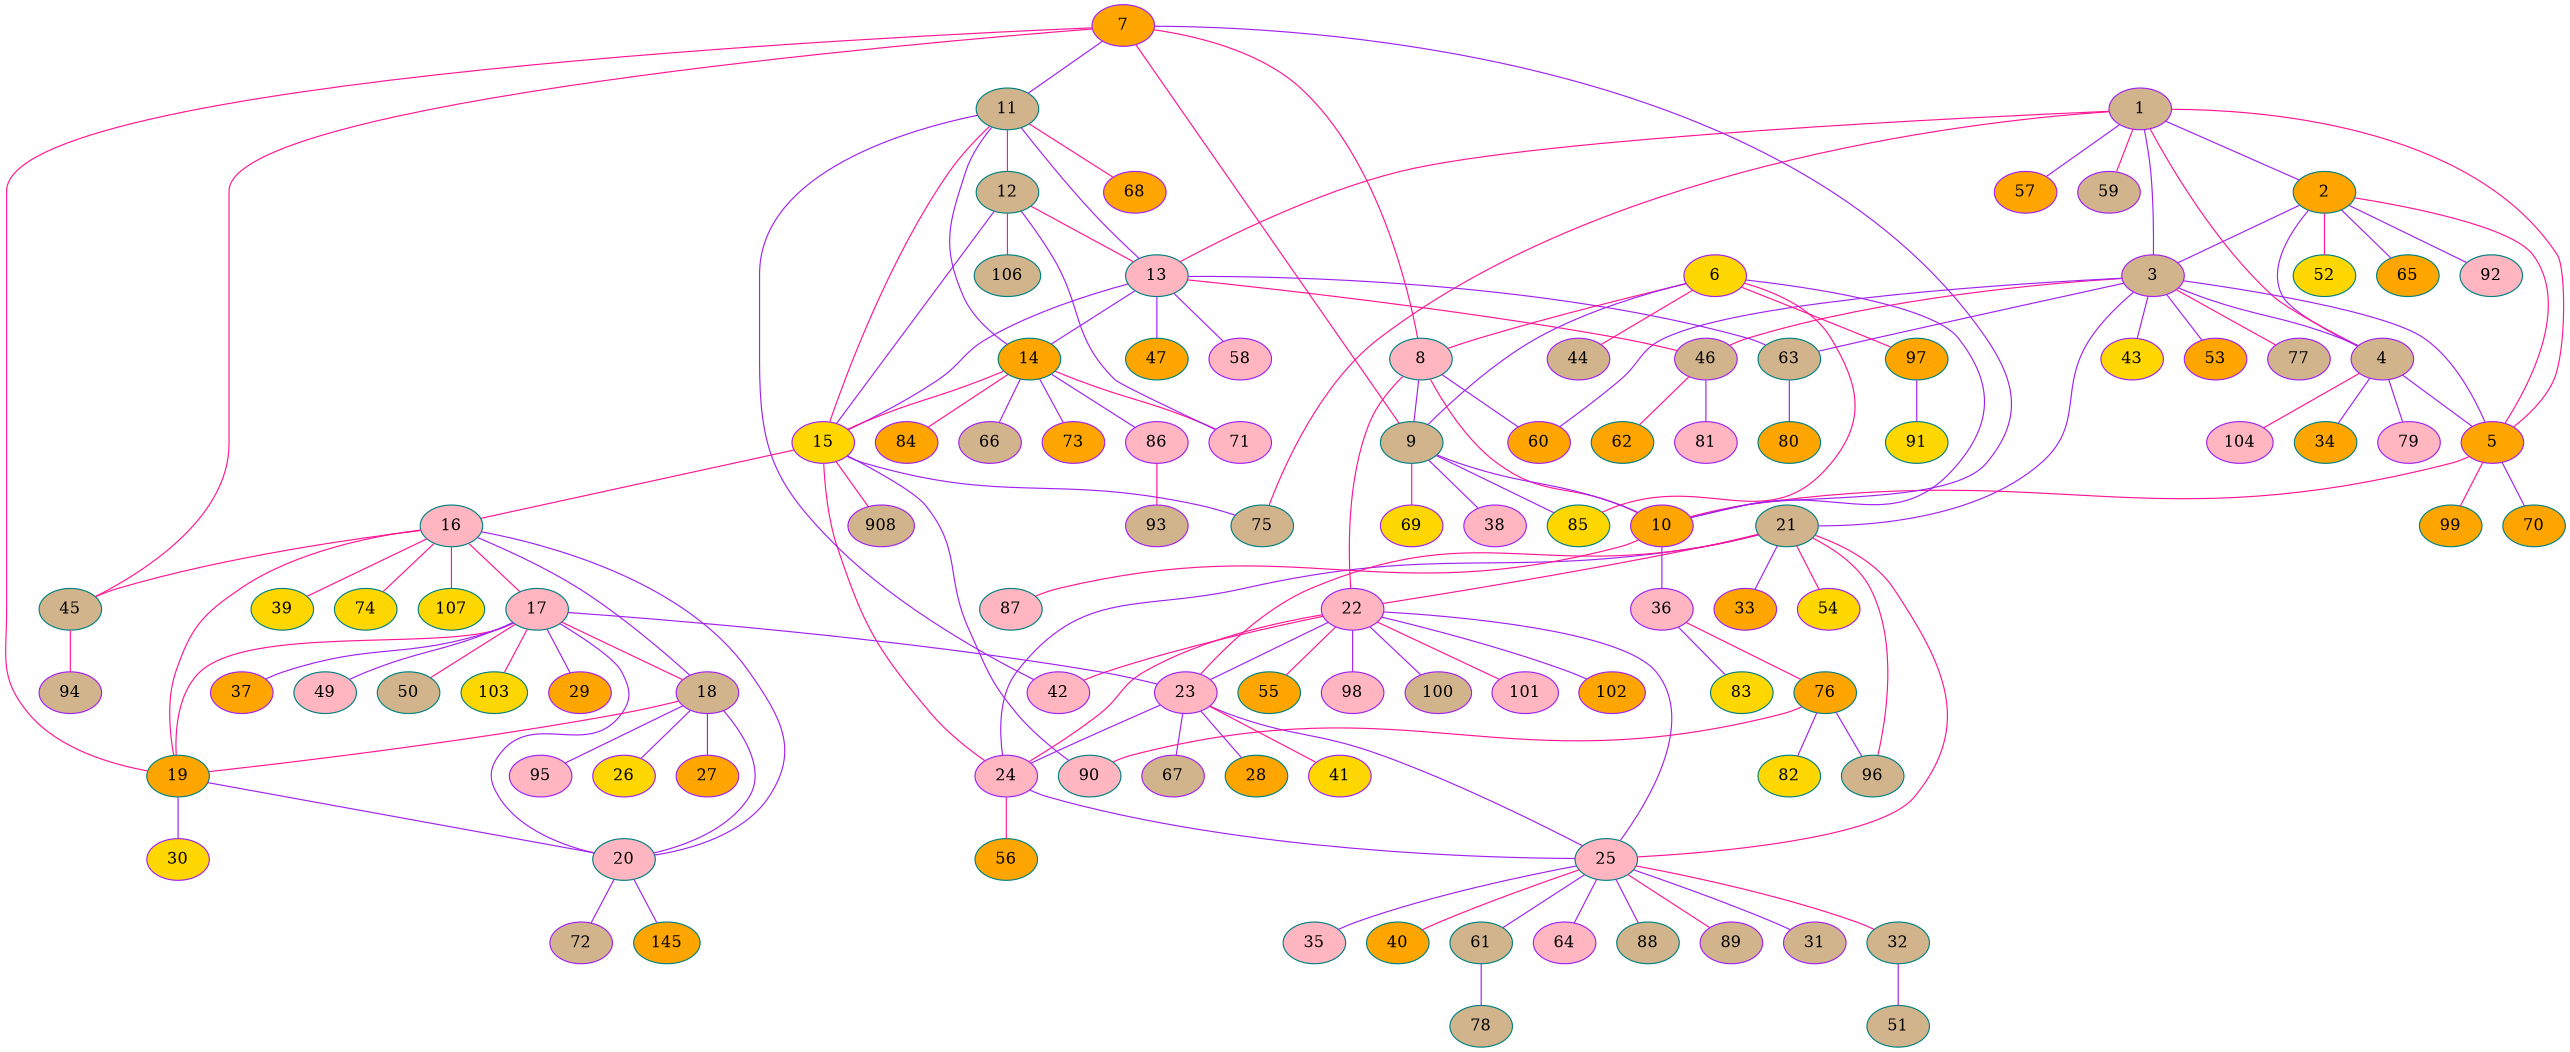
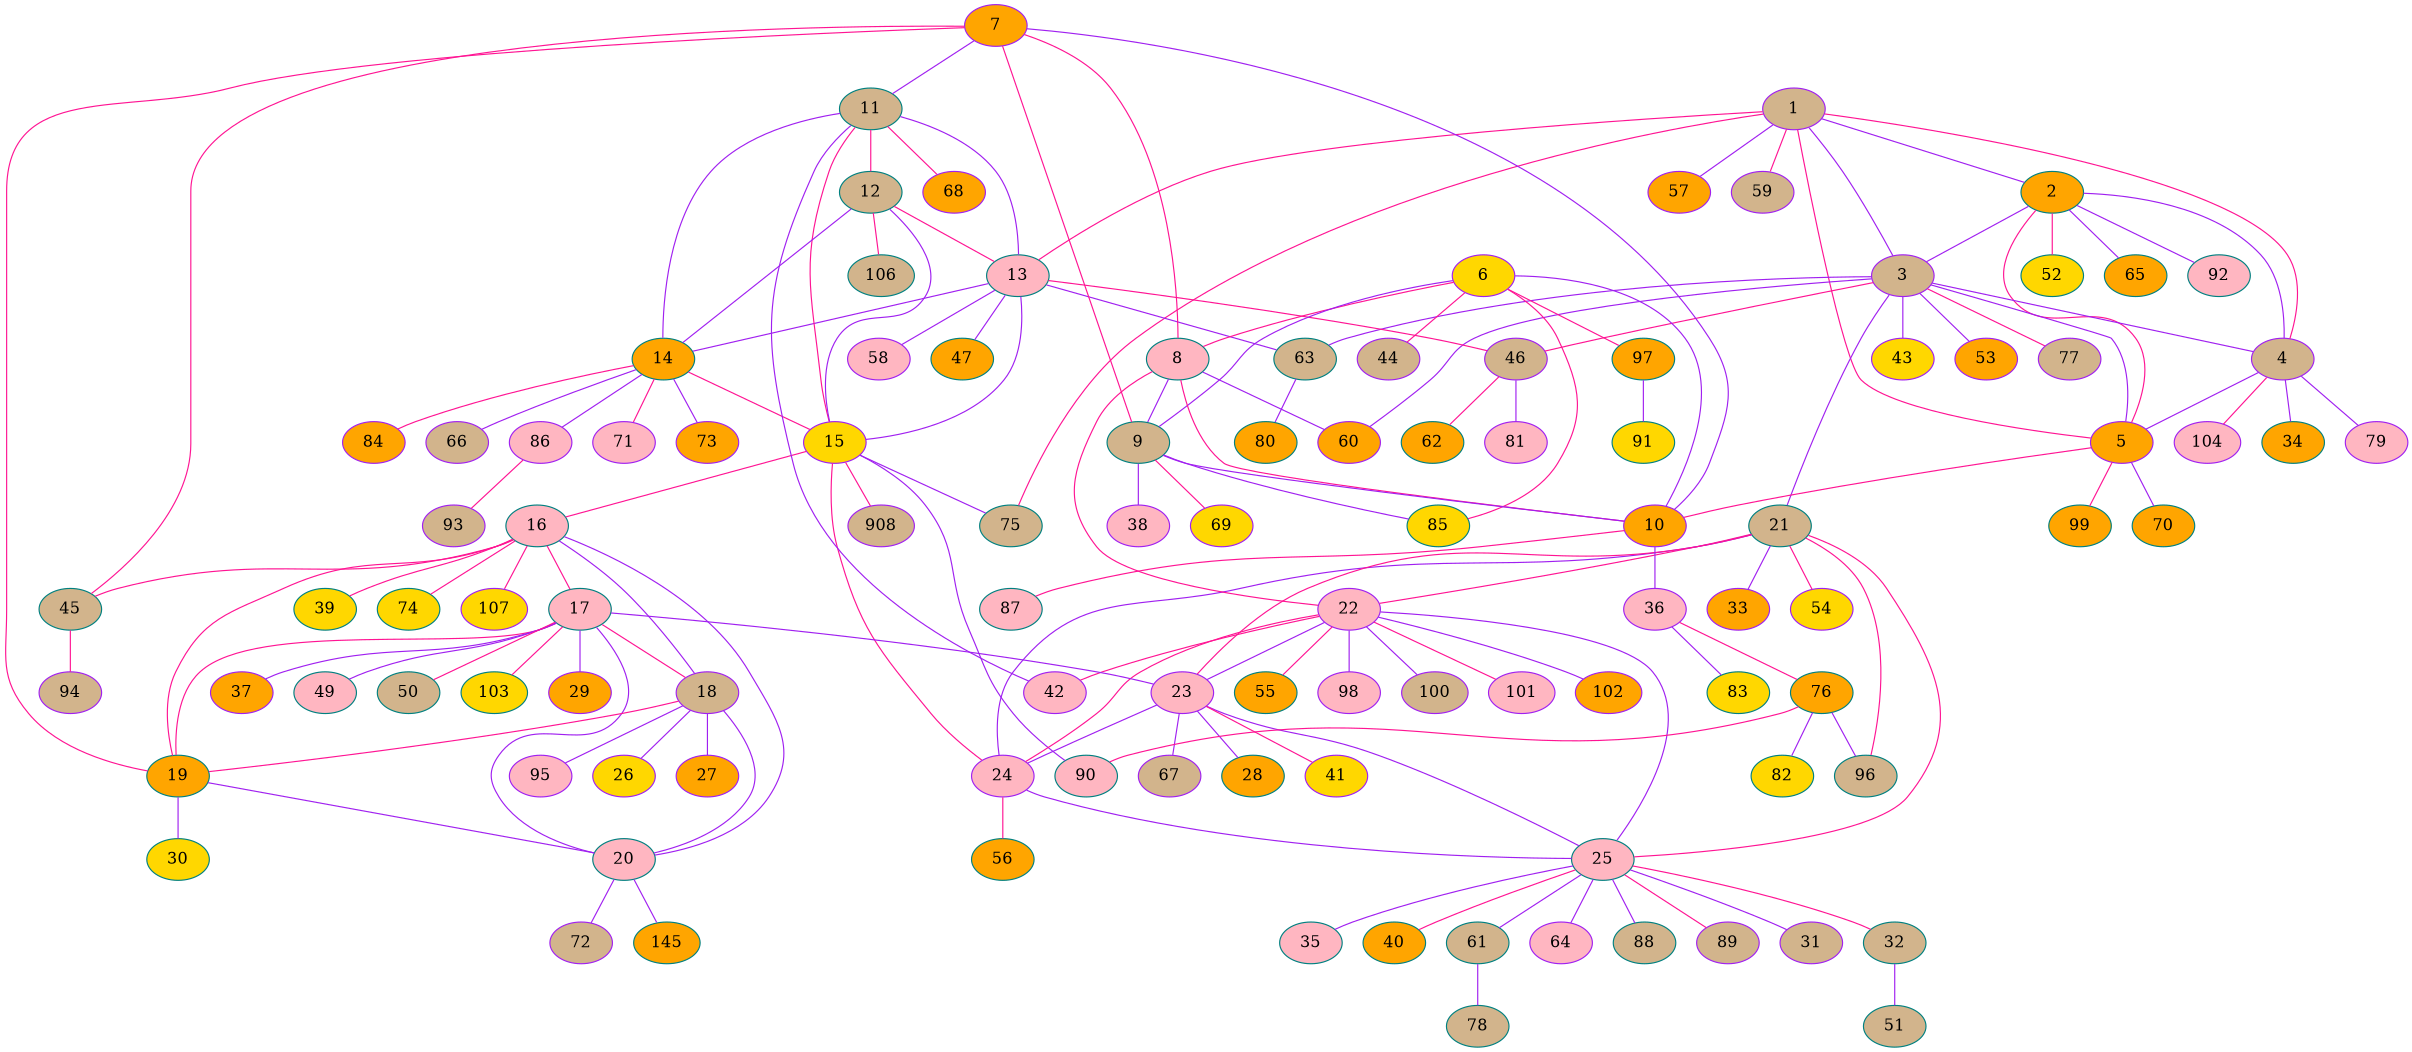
edge "12" -- "71": now "12" -- "14"
node "107": color teal -> purple
node "30": color purple -> teal
